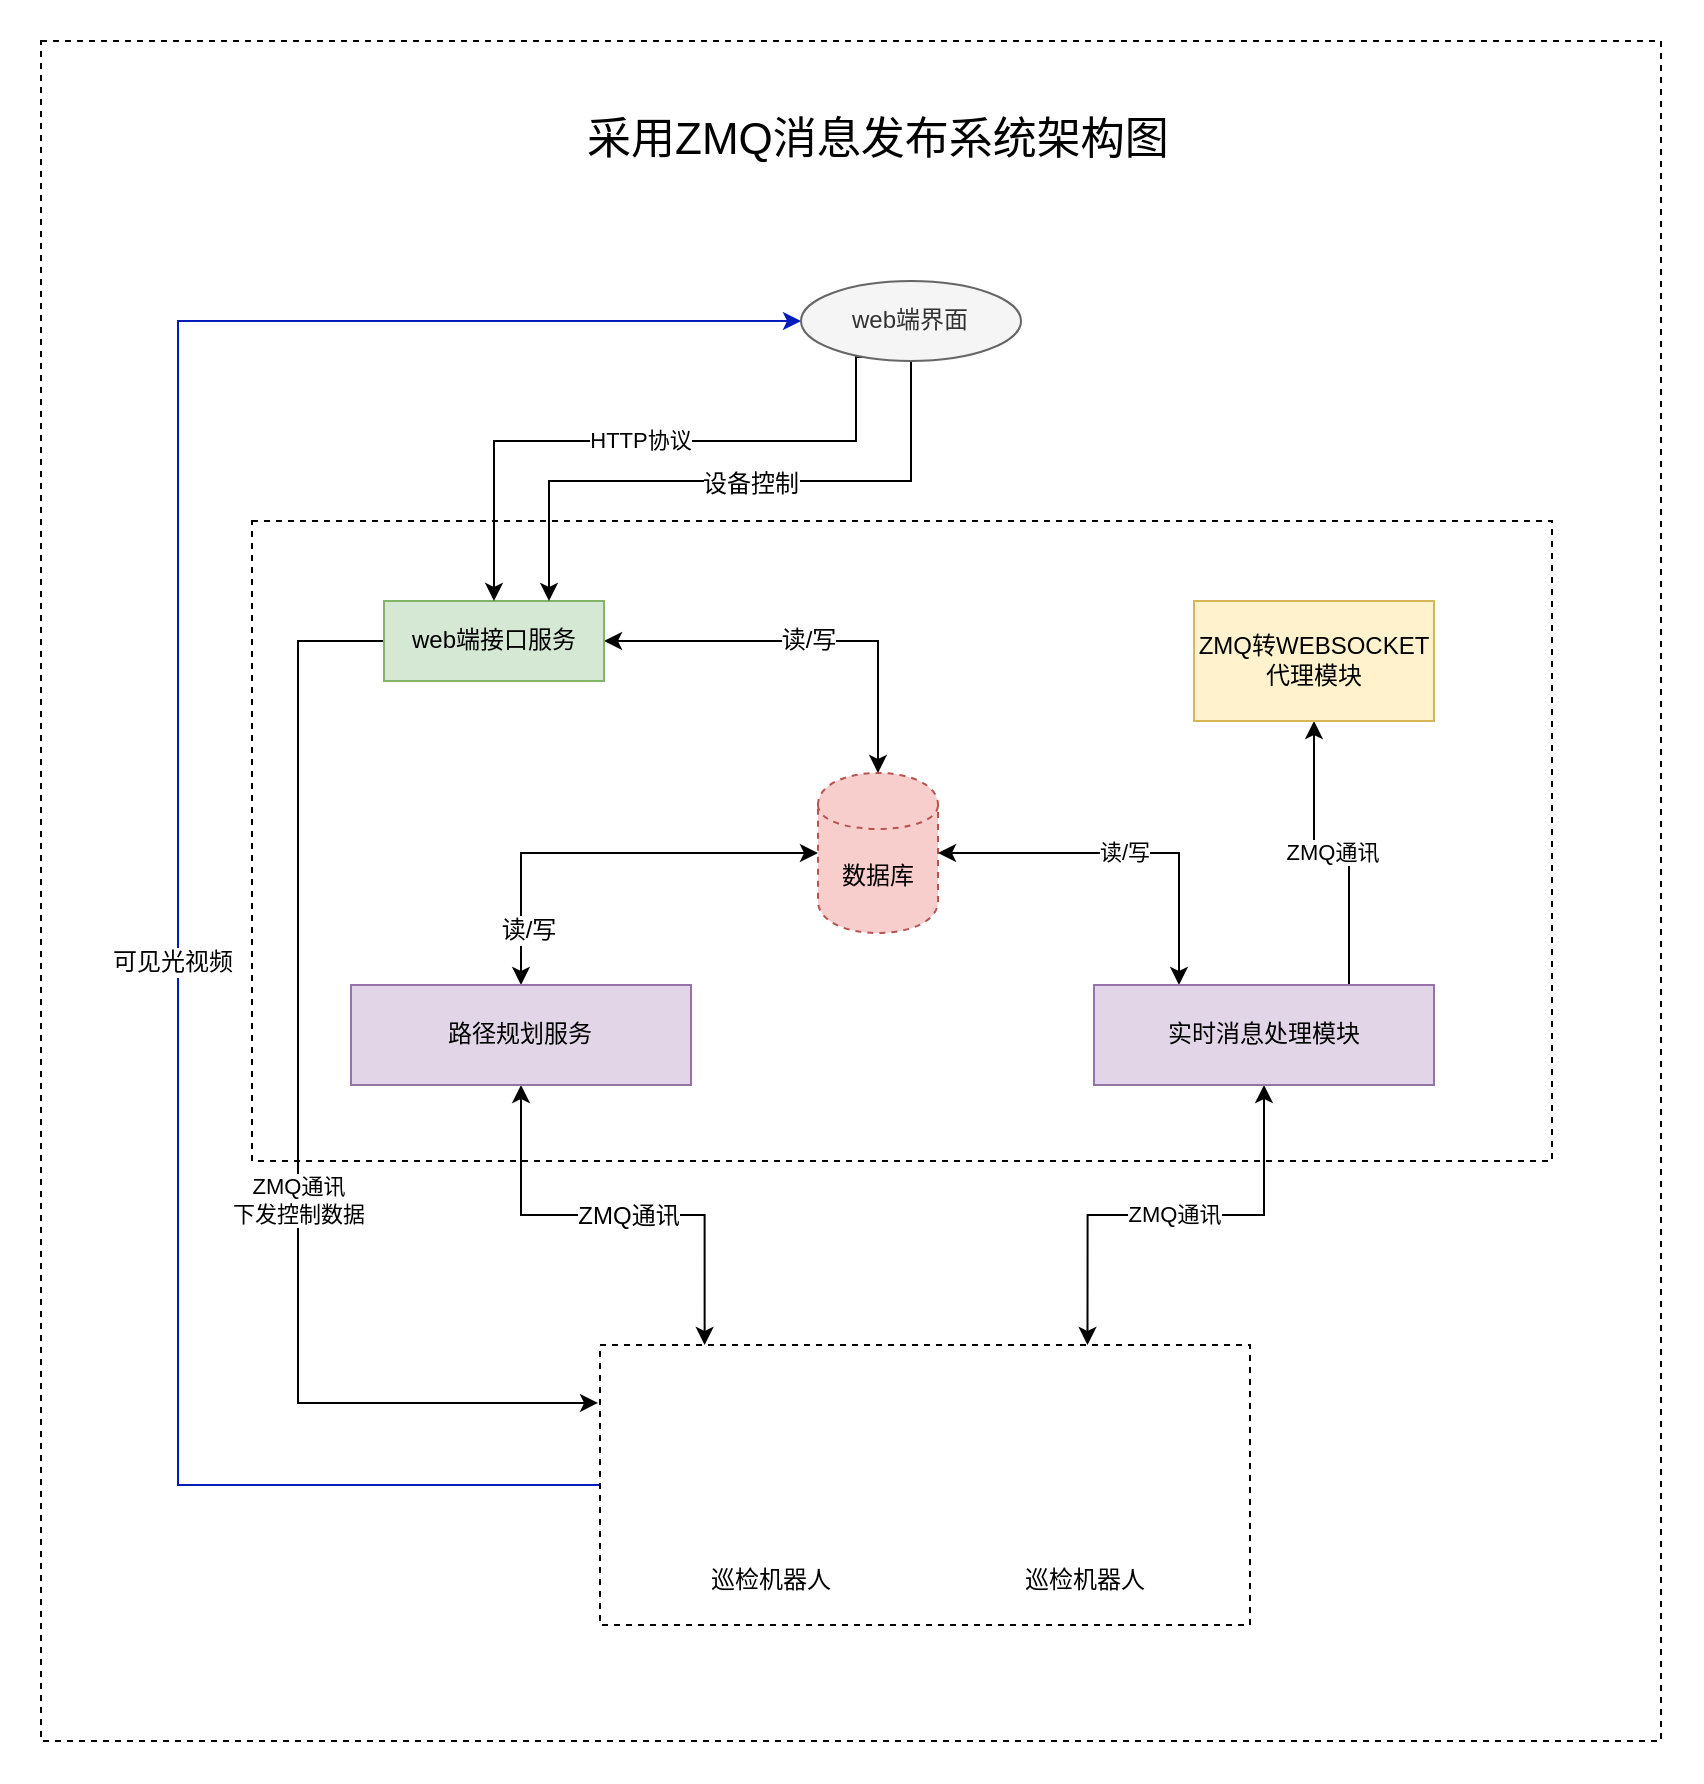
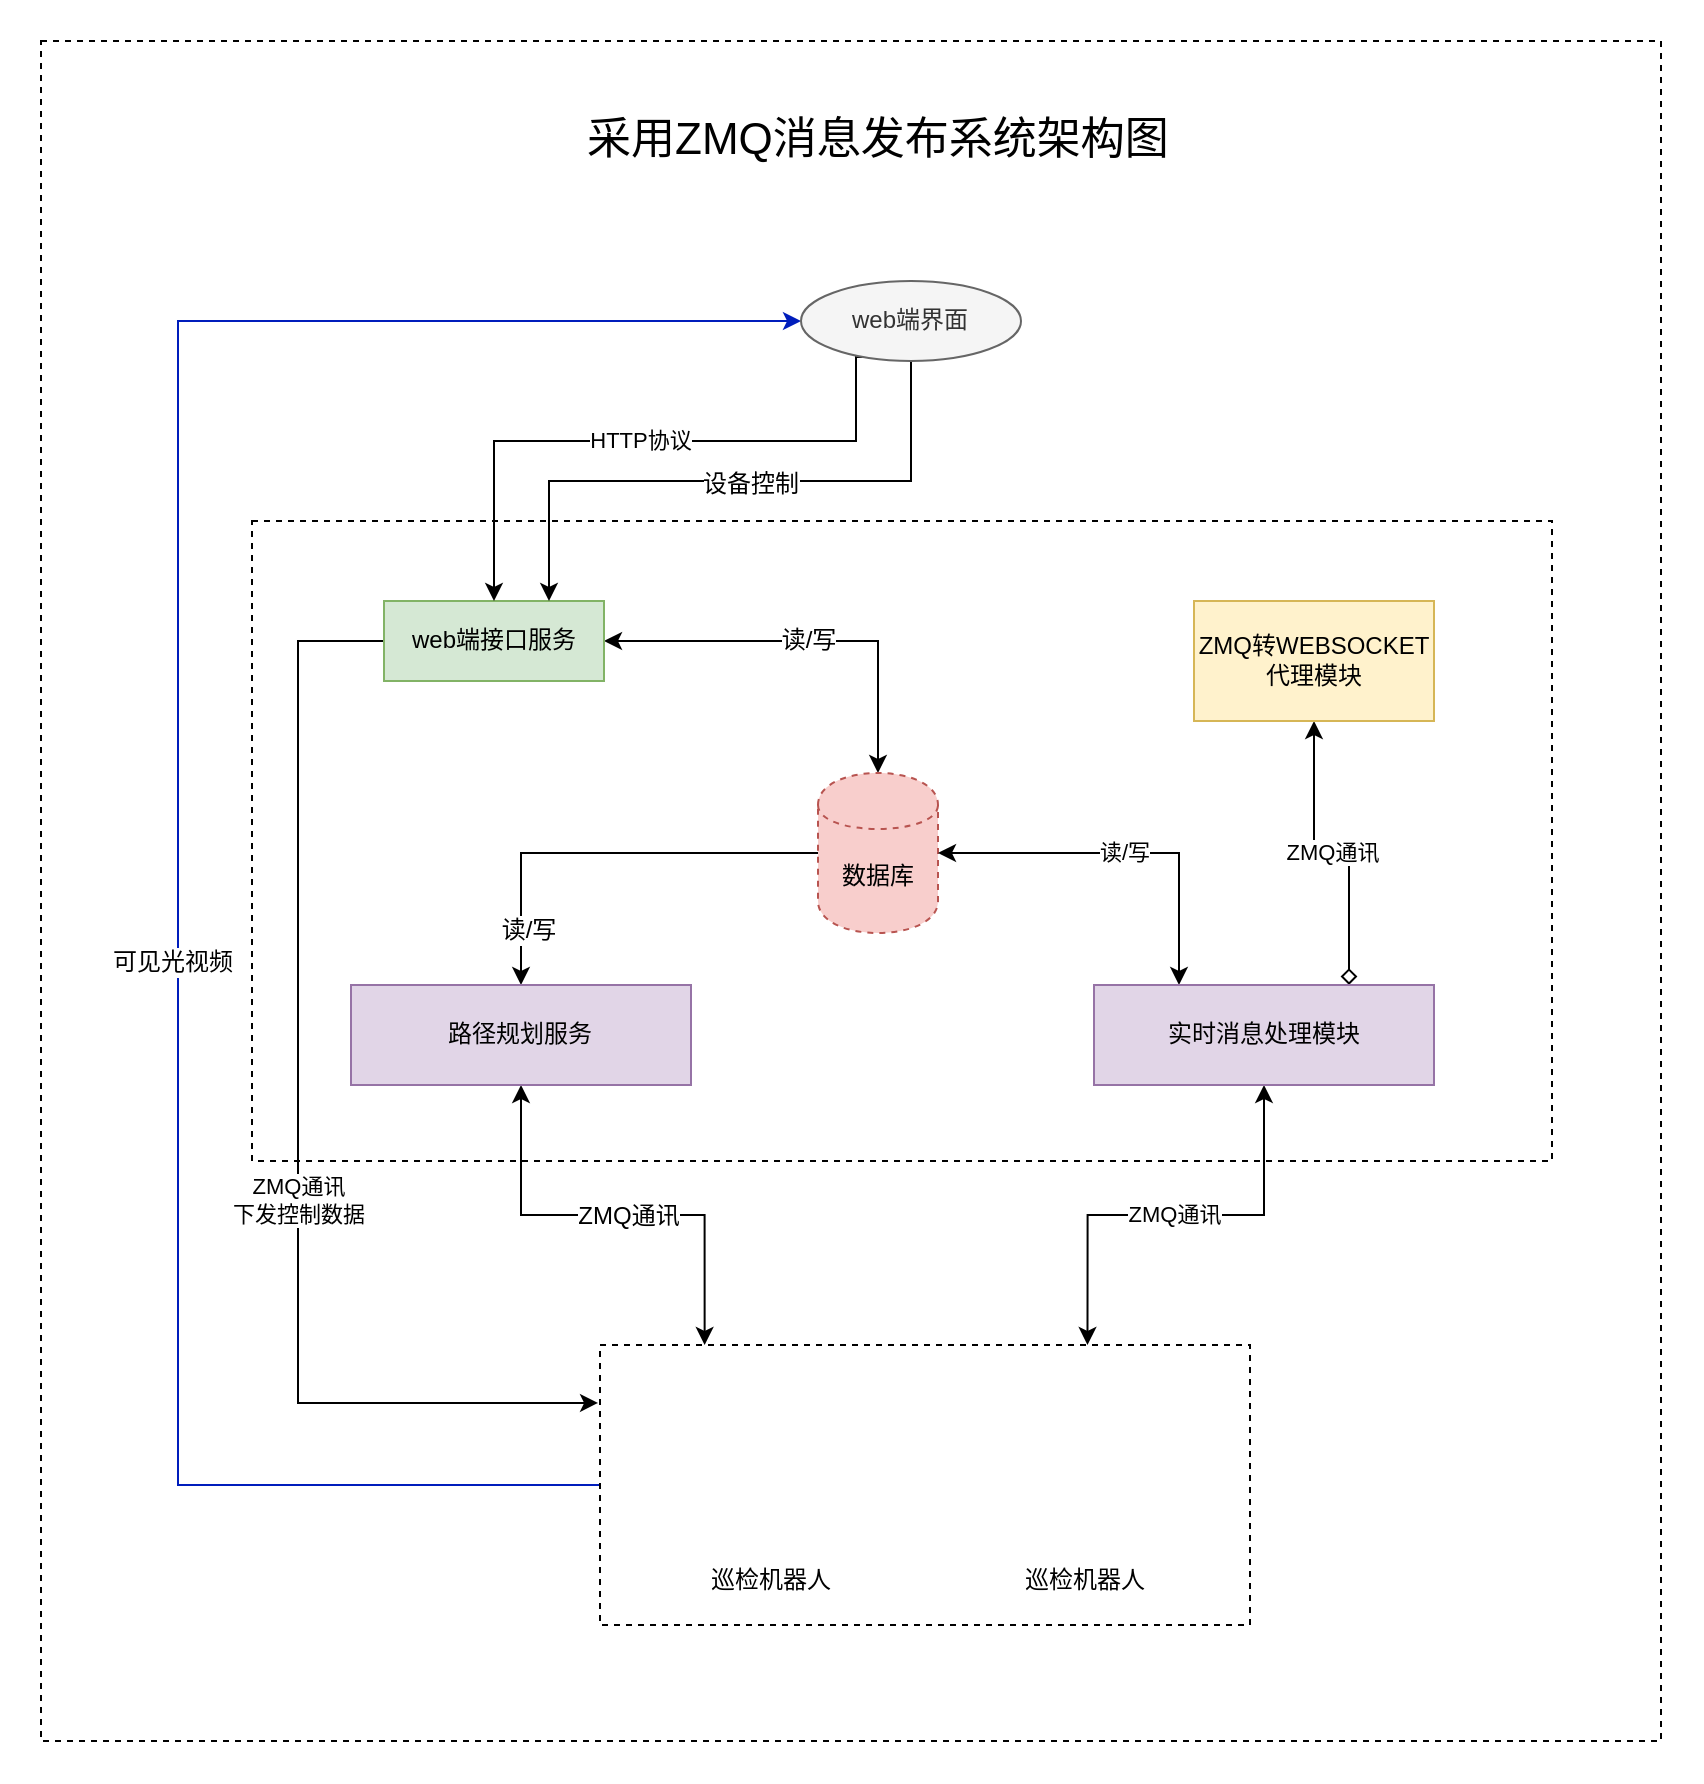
edge "数据库" -- "路径规划服务": arrowhead classic -> none
edge "实时消息处理模块" -> "ZMQ转WEBSOCKET代理模块": arrowhead none -> diamond
